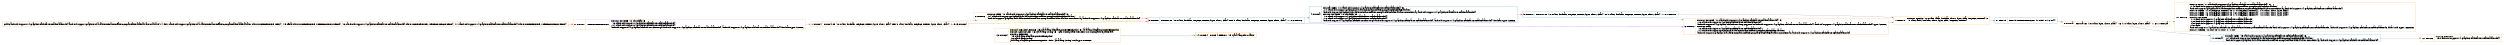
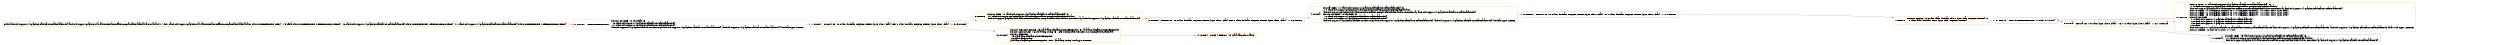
node "4: 0x000a": color teal -> darkorange
node "10: 0x001c": text "0x0027: INVOKE" -> "0x0024: INVOKE"
edge "10: 0x001c" -> "8: 0x0019": added
edge "1: 0x0004" -> "3: 0x0008": now "1: 0x0004" -> "13: 0x002d"
node "6: 0x0012": removed
node "12: 0x002c": removed
